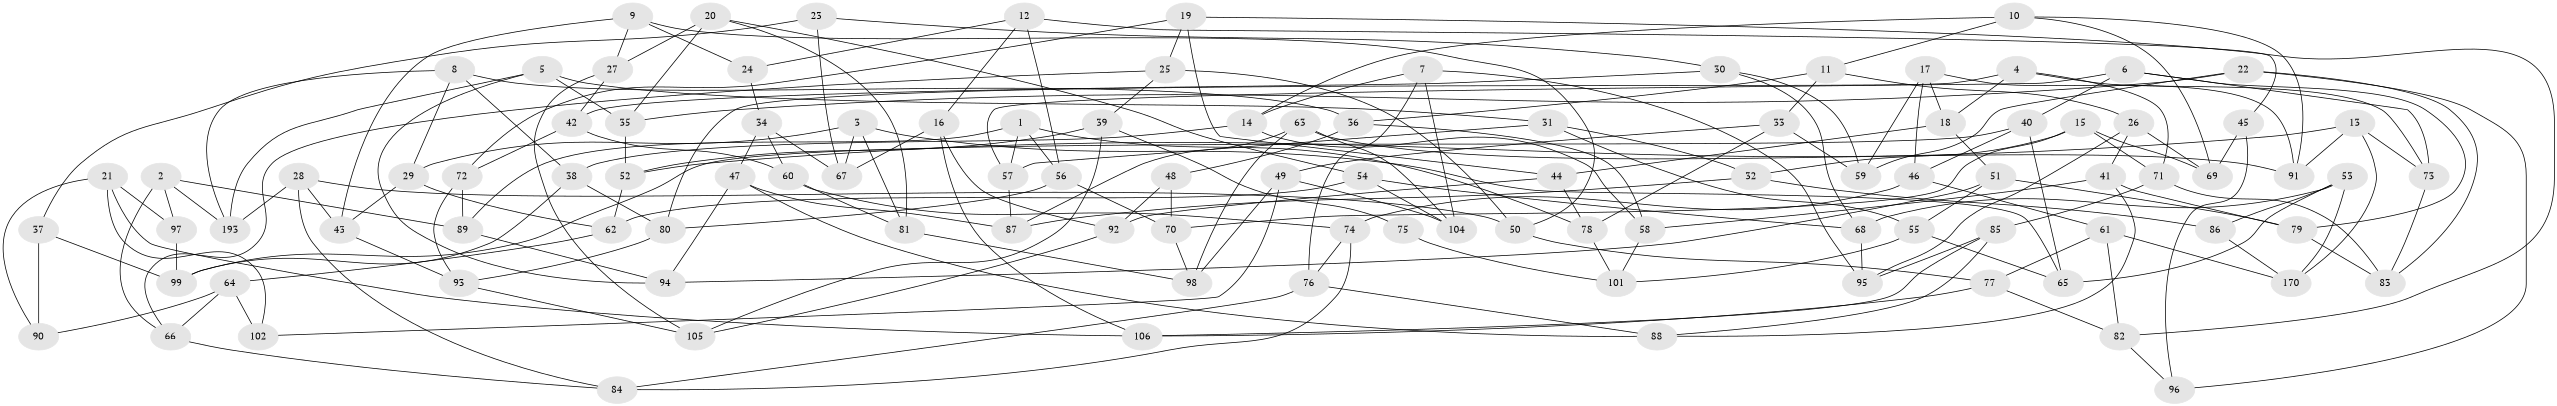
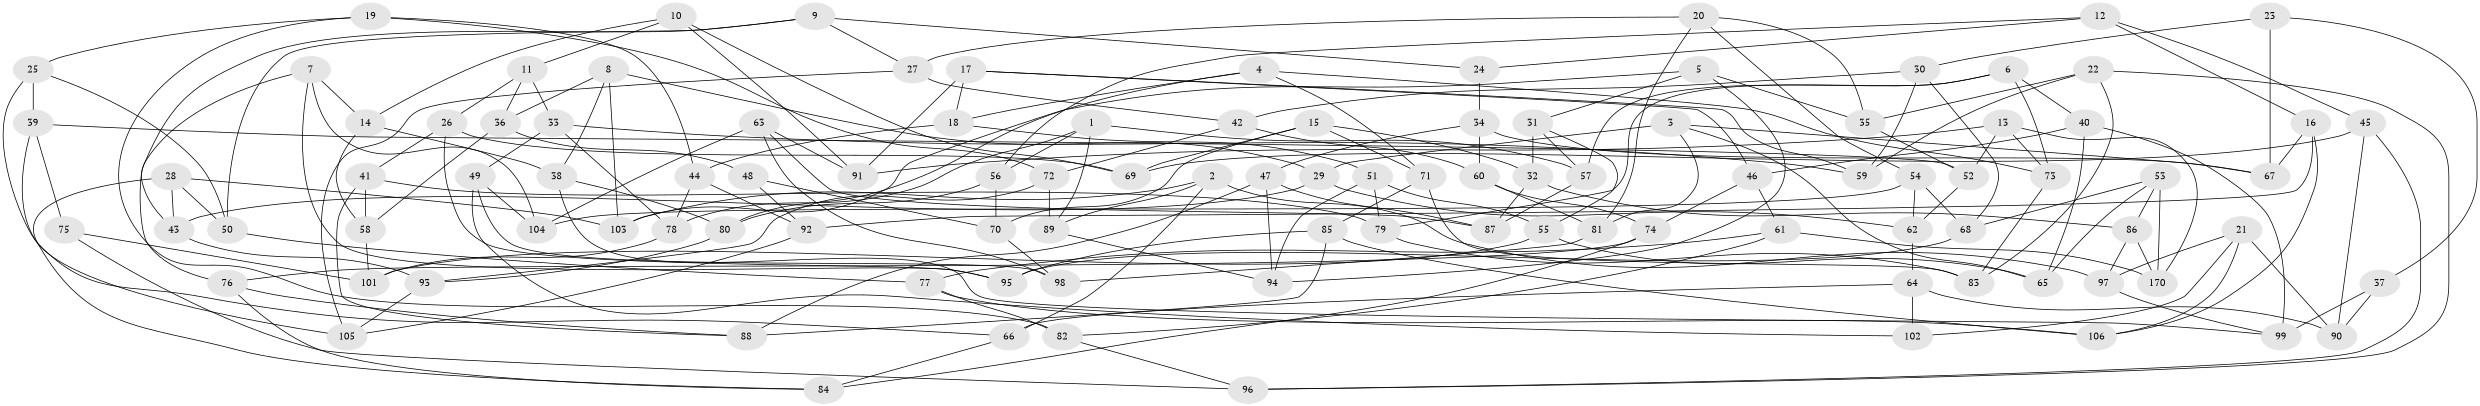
node "193": label "193" -> "103"
edge "45" -- "90": added
edge "86" -- "97": added
edge "75" -- "96": added
